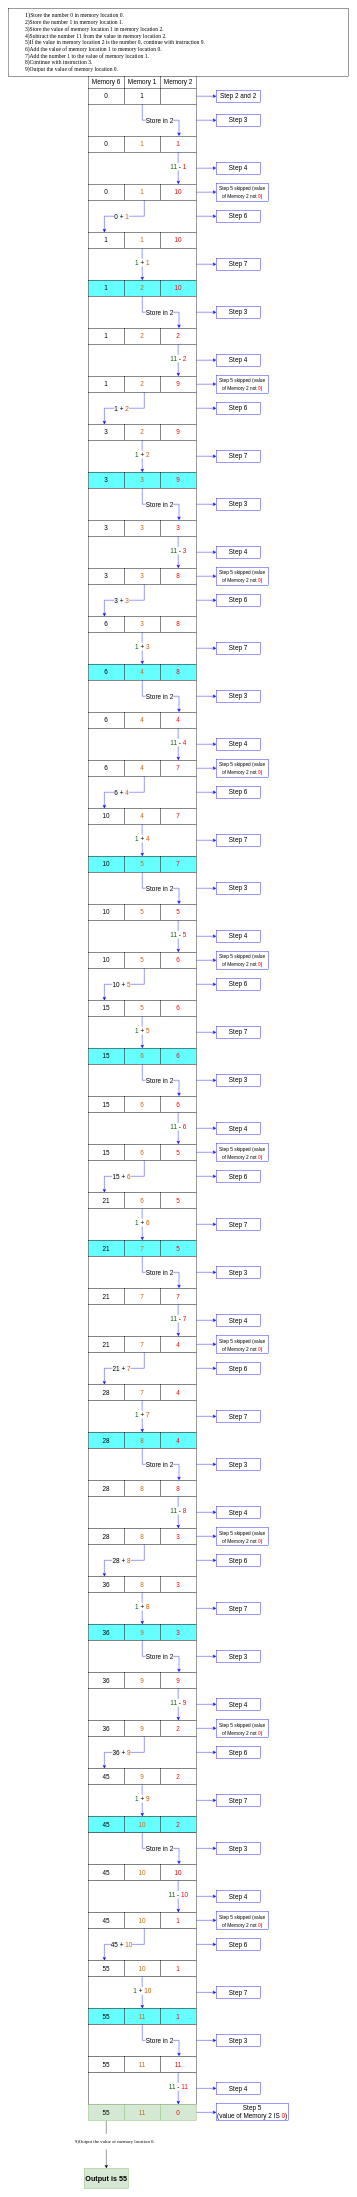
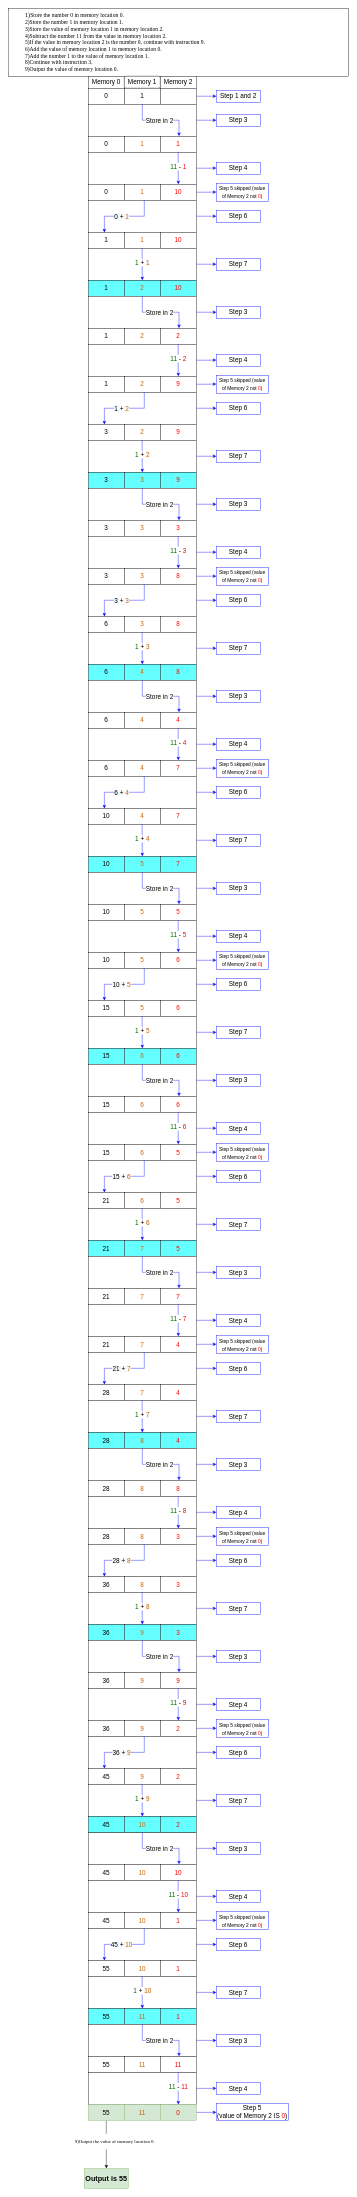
node "Memory 6": label "Memory 6" -> "Memory 0"
node "Memory 1": shape rectangle -> rounded rectangle
node "Step 2 and 2": label "Step 2 and 2" -> "Step 1 and 2"
